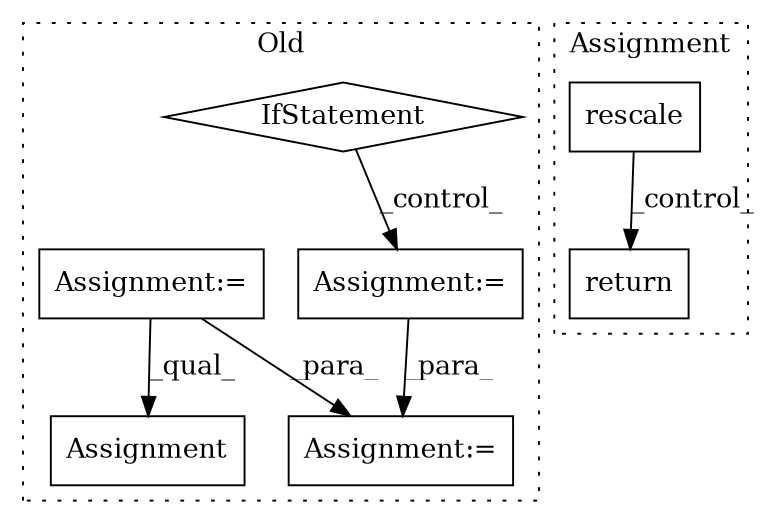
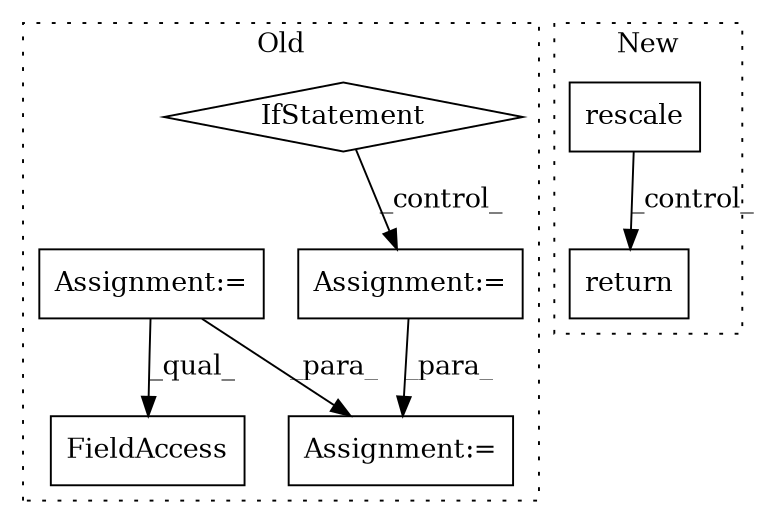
cluster "Assignment": label "Assignment" -> "New"
node "Assignment": label "Assignment" -> "FieldAccess"
